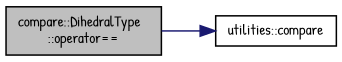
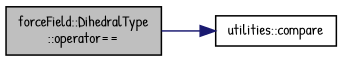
node "compare::DihedralType ::operator==": label "compare::DihedralType ::operator==" -> "forceField::DihedralType ::operator=="
